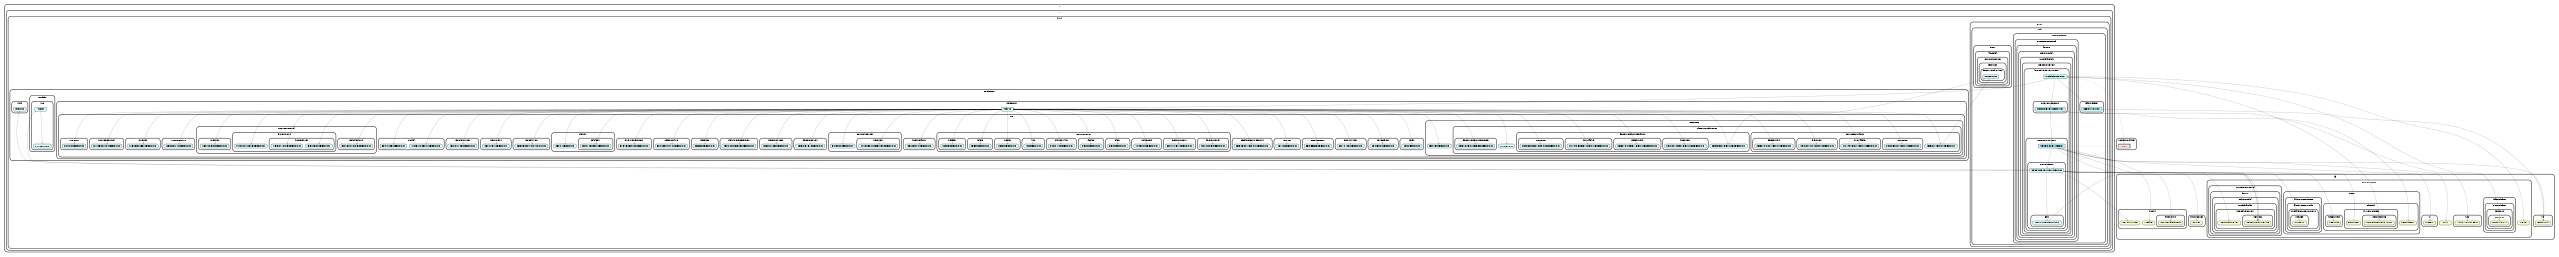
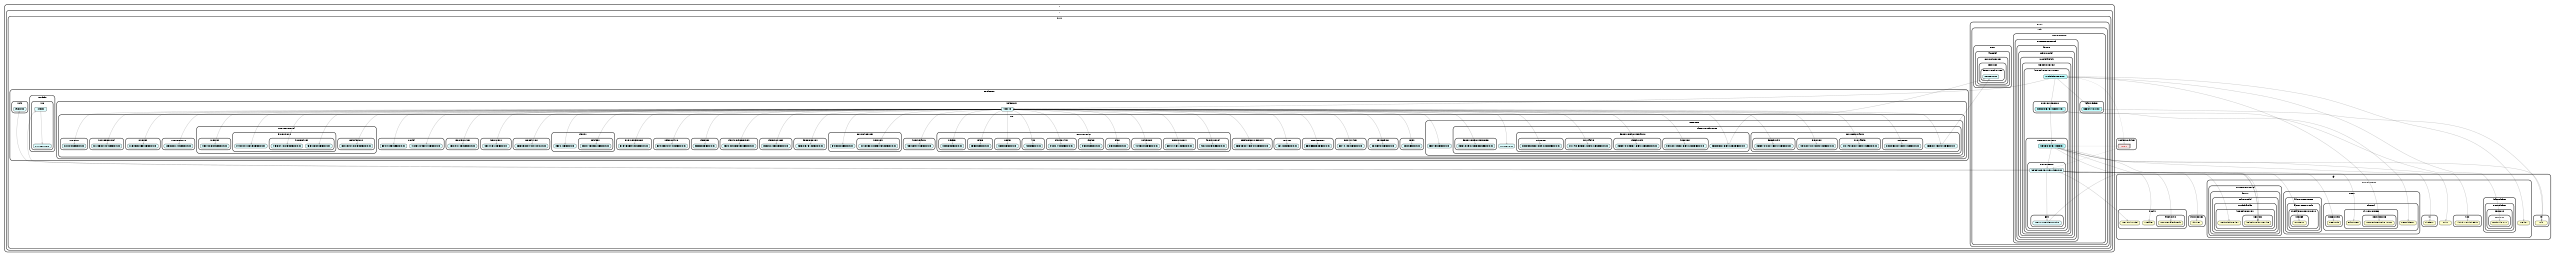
node "relationship": label "relationship" -> "utils"
